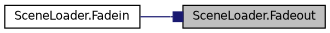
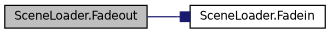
edge "SceneLoader.Fadein" -> "SceneLoader.Fadeout": reversed
